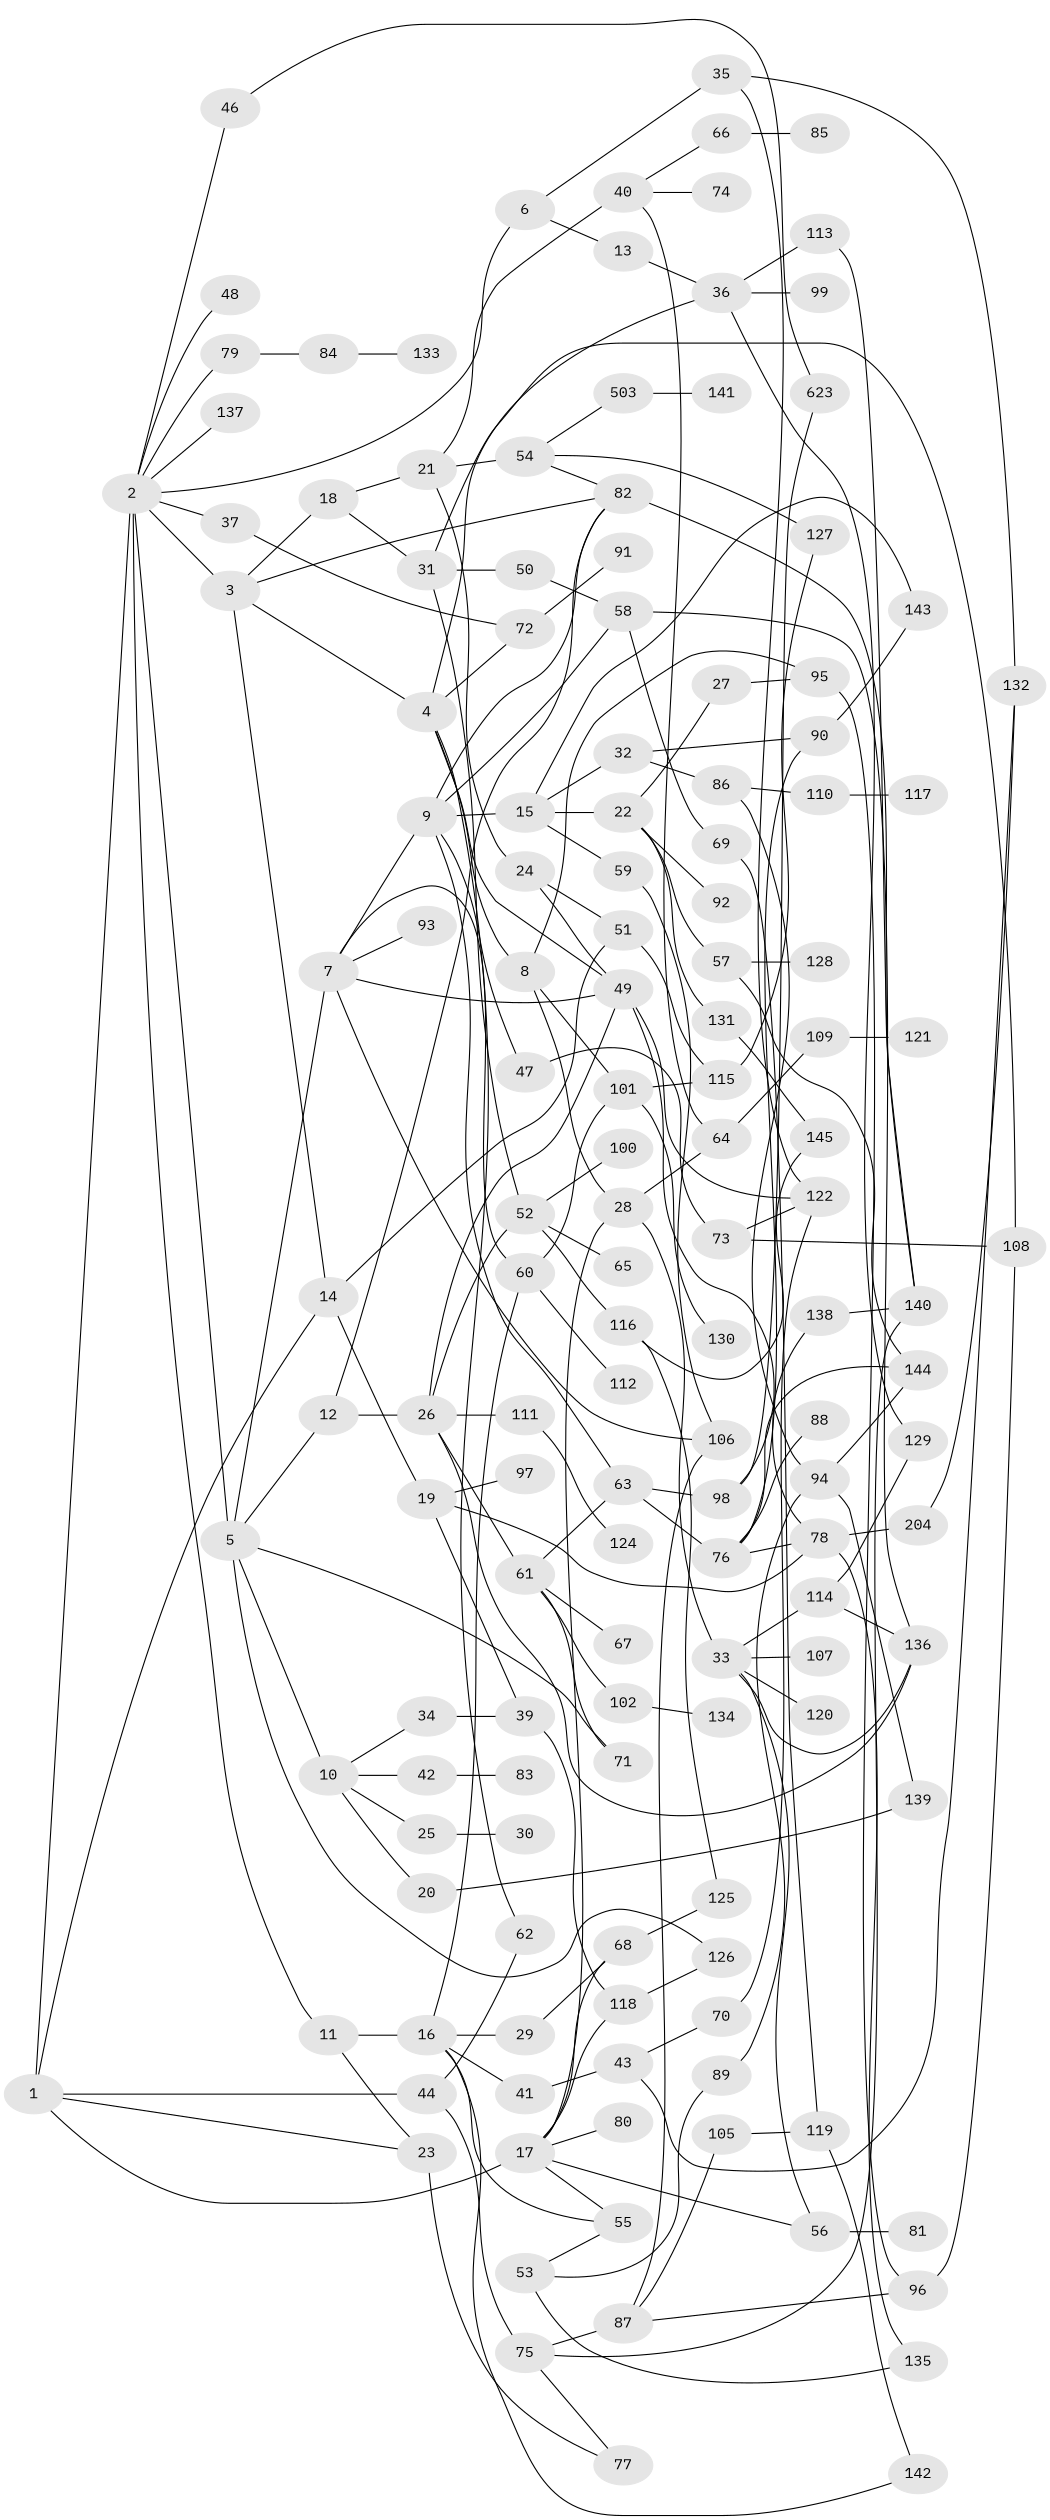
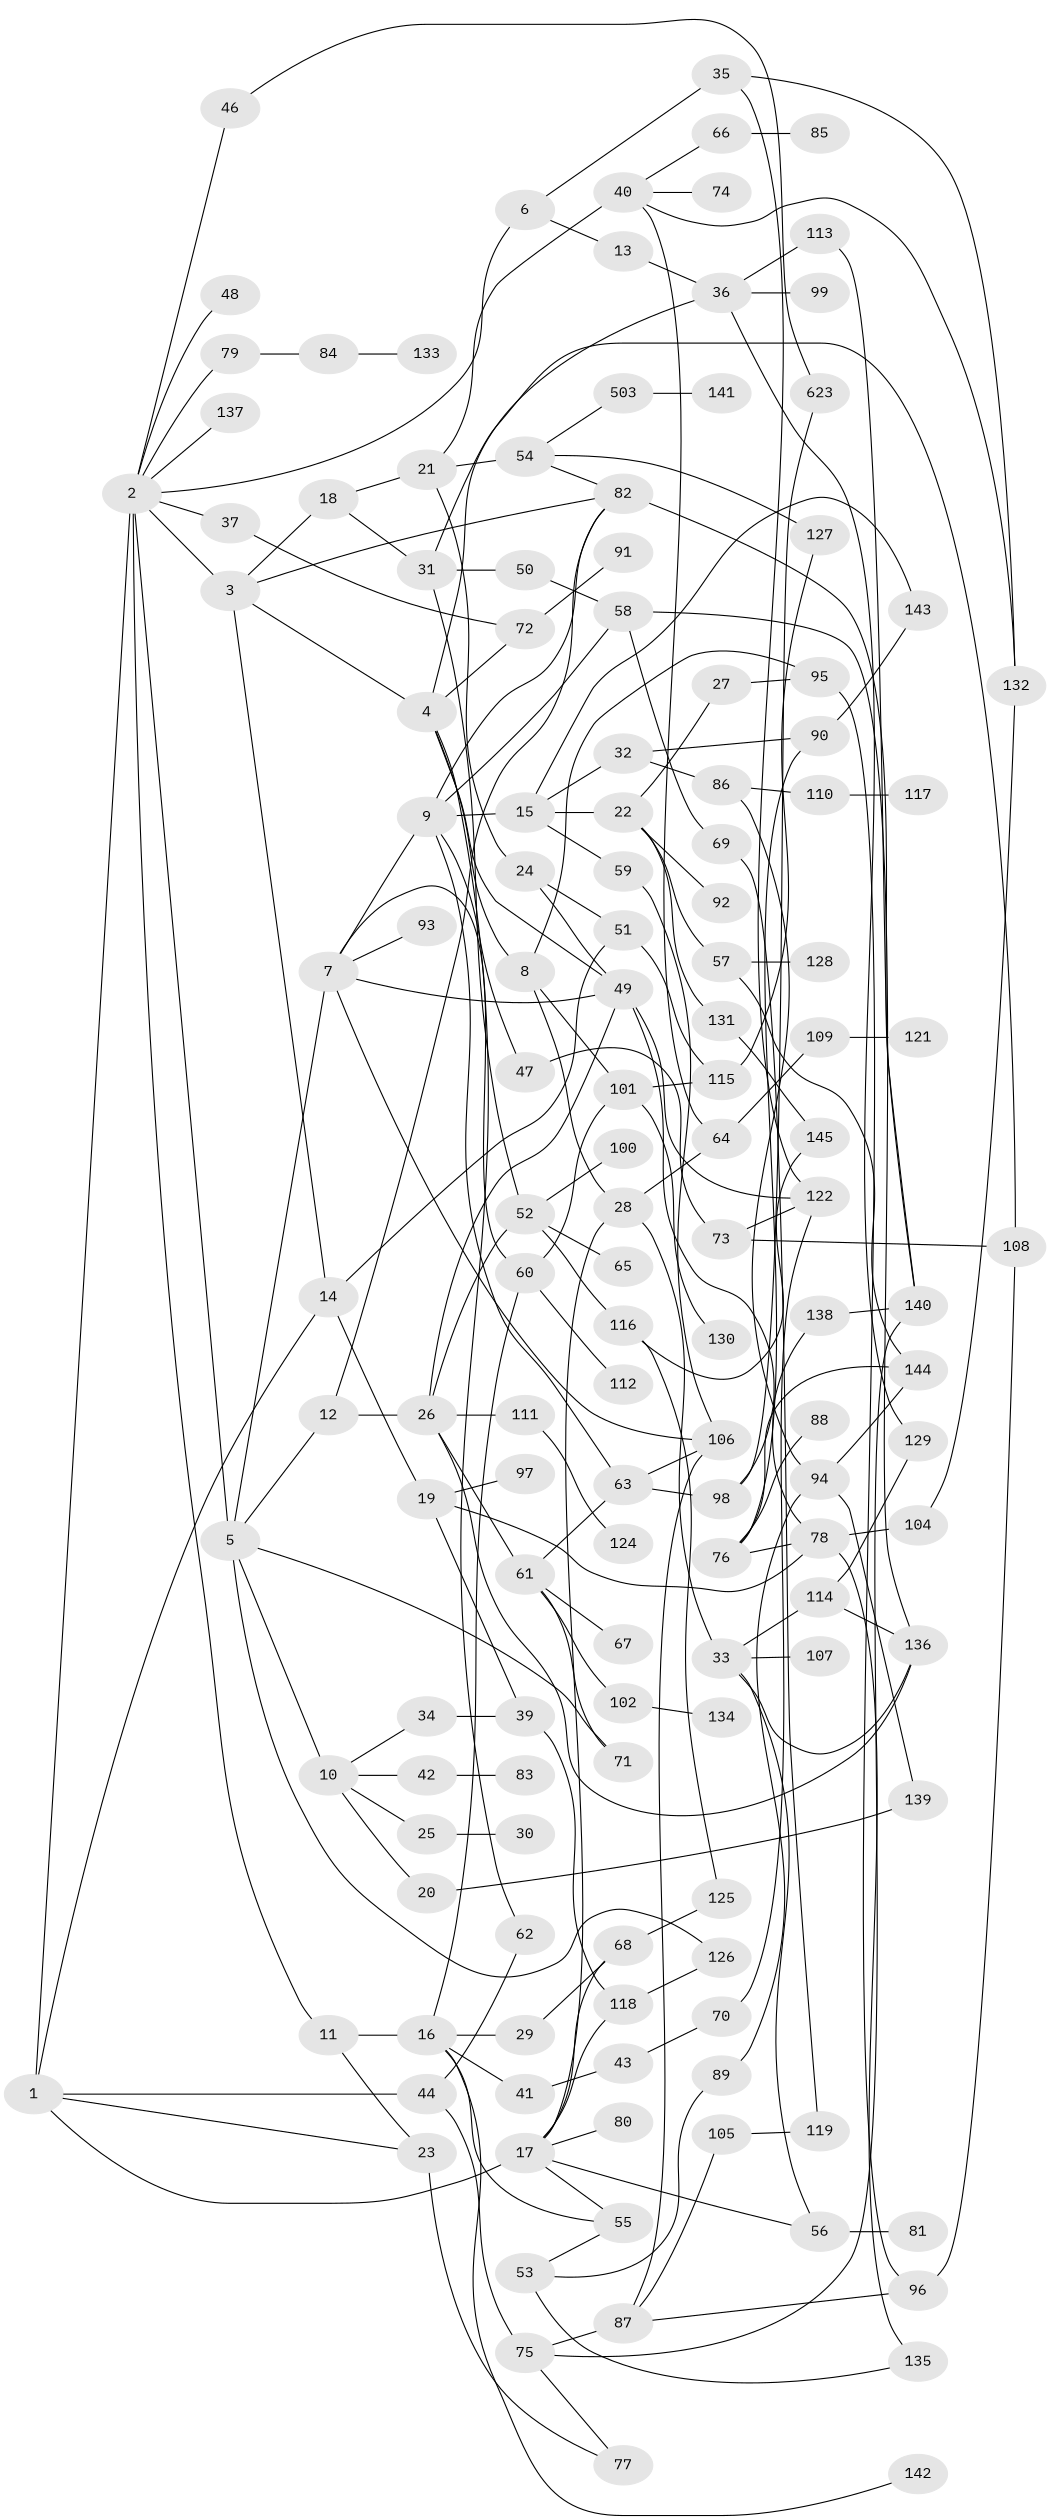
edge "63" -- "76": now "63" -- "106"
node "204": label "204" -> "104"
edge "132" -- "43": now "132" -- "40"
node "120": removed
edge "119" -- "142": removed
